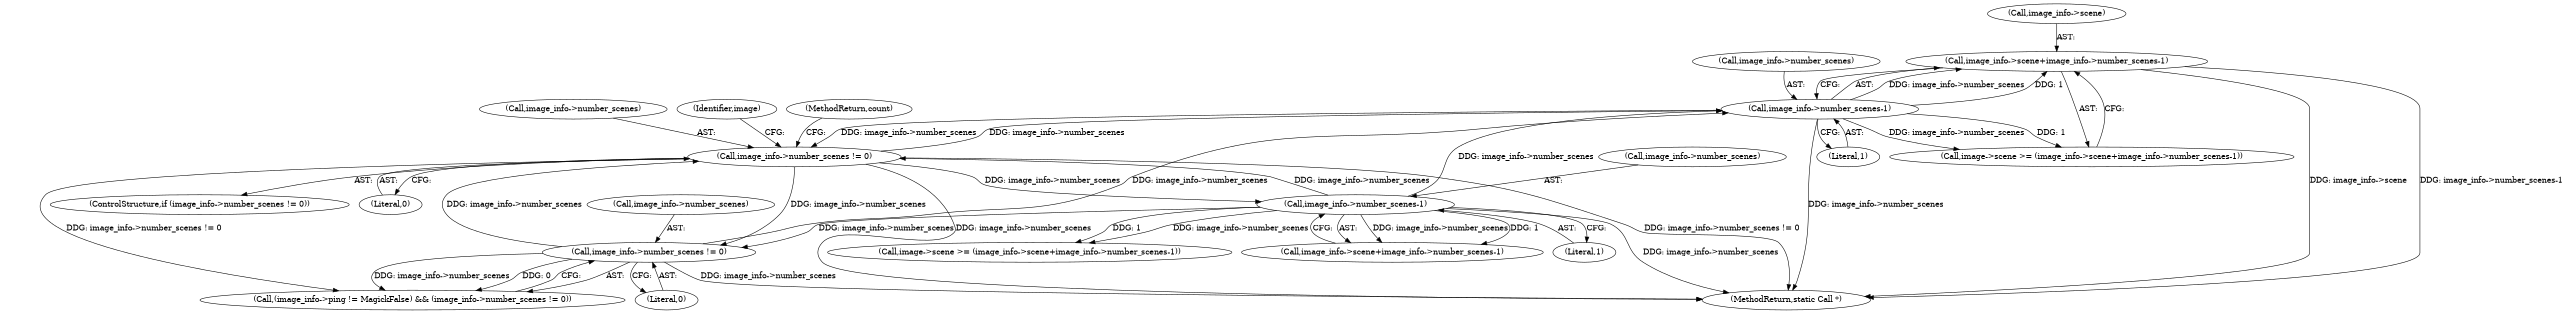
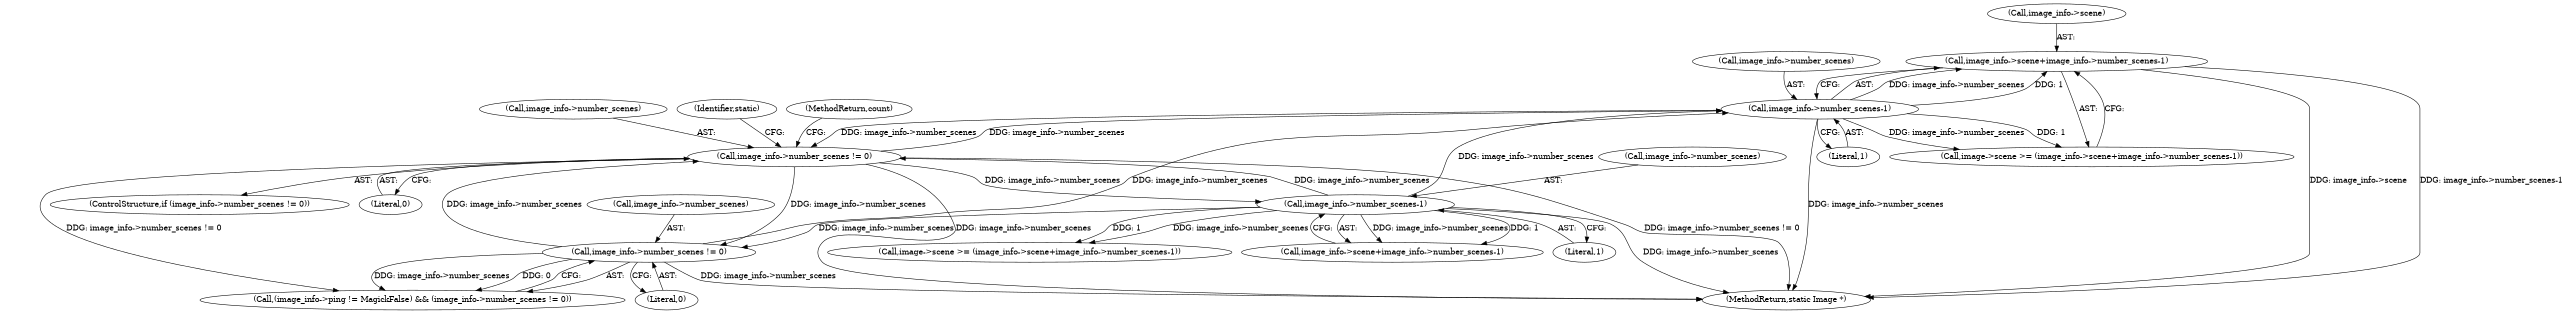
node "(Identifier,image)": label "(Identifier,image)" -> "(Identifier,static)"
node "(MethodReturn,static Call *)": label "(MethodReturn,static Call *)" -> "(MethodReturn,static Image *)"
